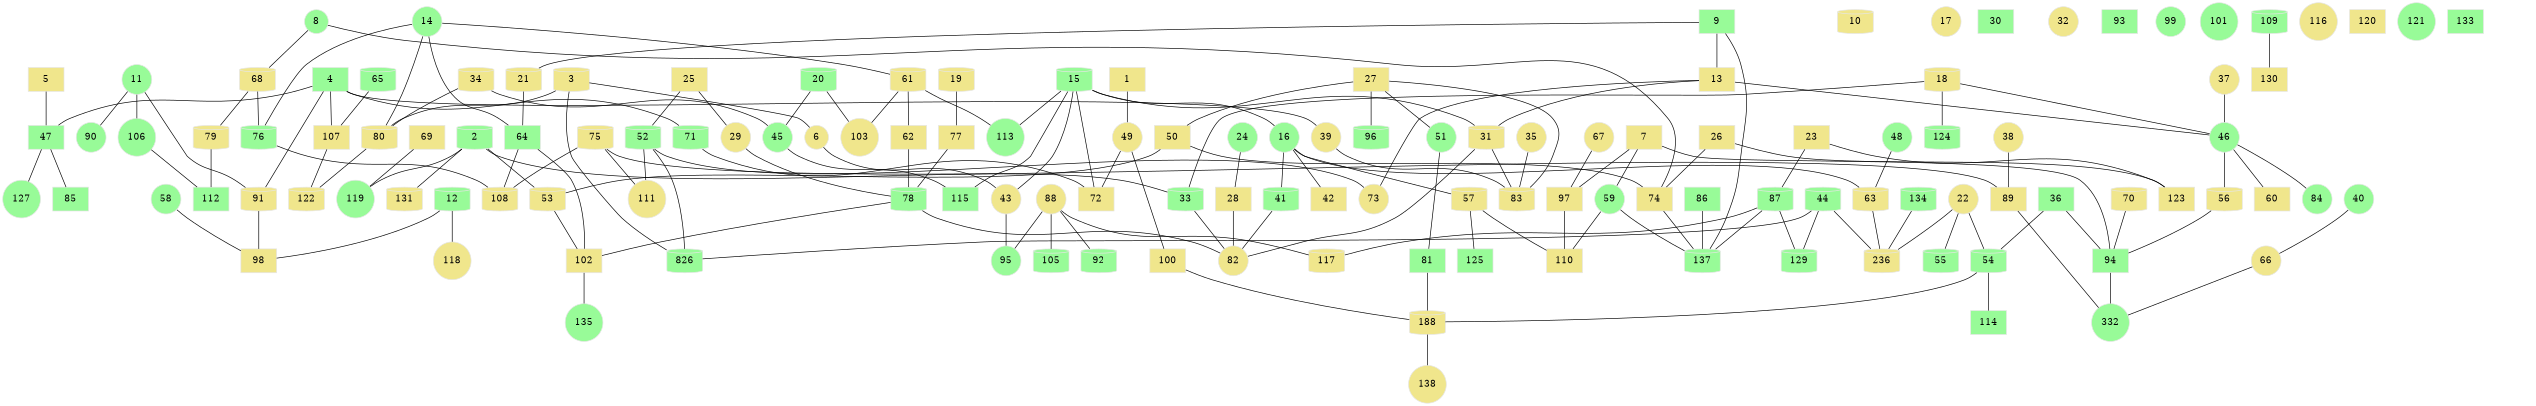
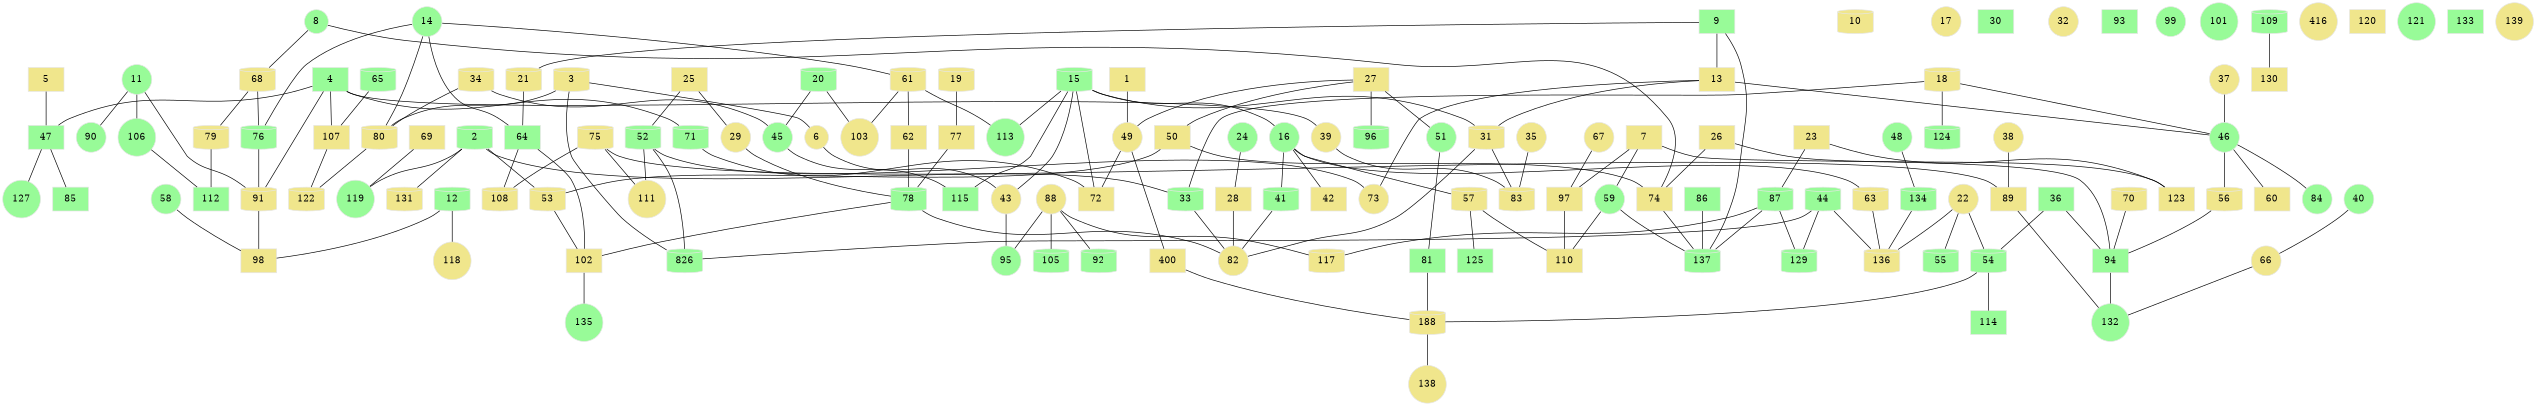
node "116": label "116" -> "416"
node "139": added
edge "27" -- "83": now "27" -- "49"
edge "76" -- "108": now "76" -- "91"
edge "48" -- "63": now "48" -- "134"
node "100": label "100" -> "400"
node "236": label "236" -> "136"
node "332": label "332" -> "132"
